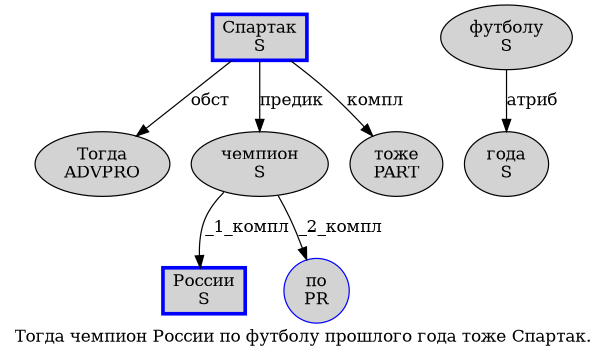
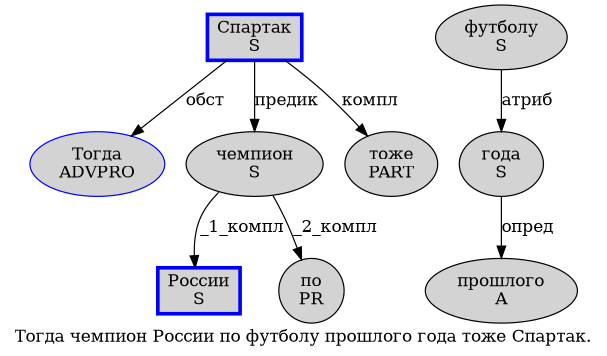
node "Тогда ADVPRO": color black -> blue
node "по PR": color blue -> black
node "прошлого A": added
